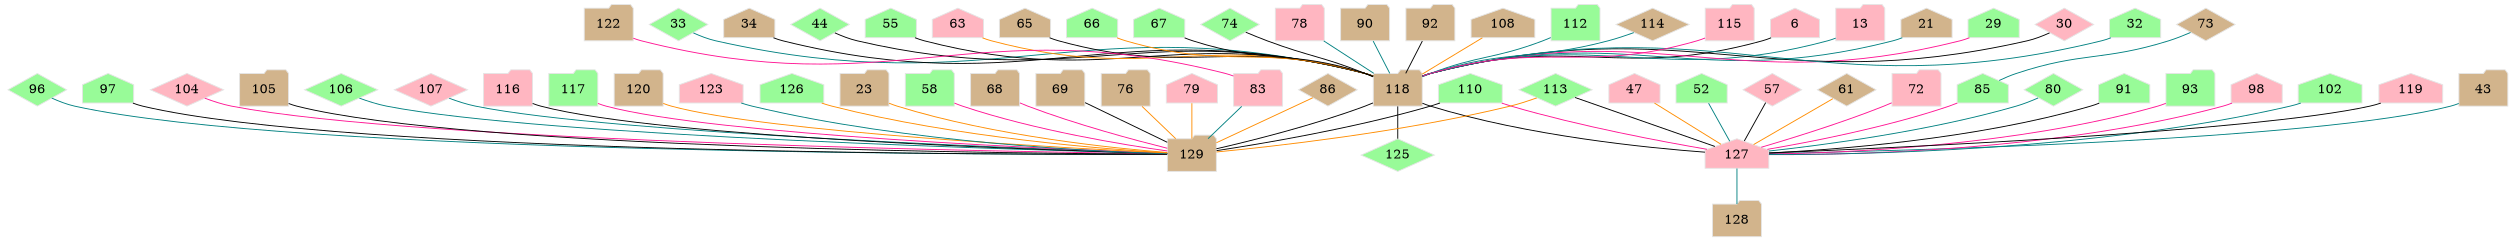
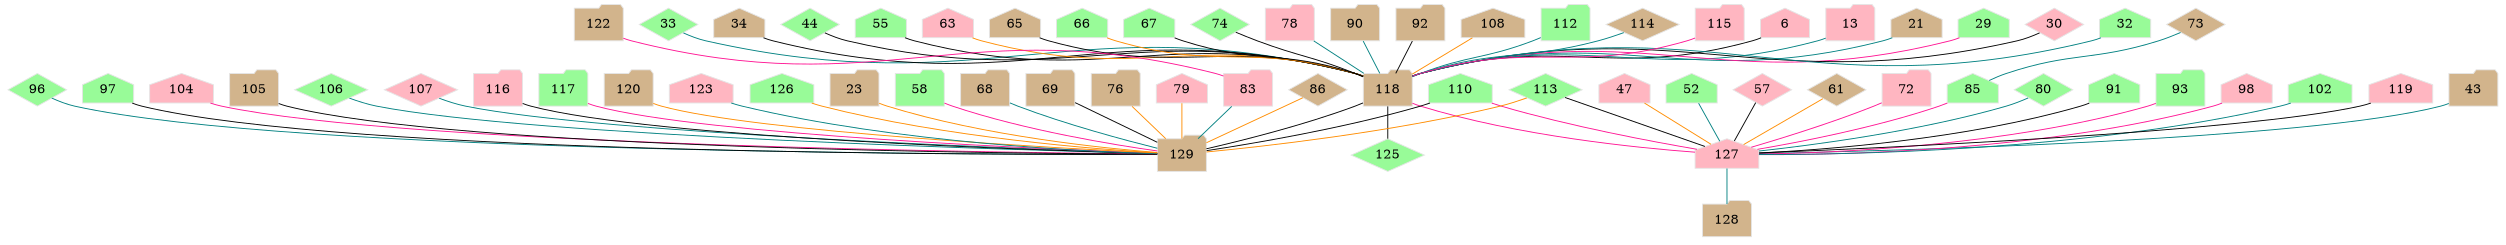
node "104": shape diamond -> house
edge "68" -- "129": color deeppink -> teal
edge "118" -- "127": color black -> deeppink
